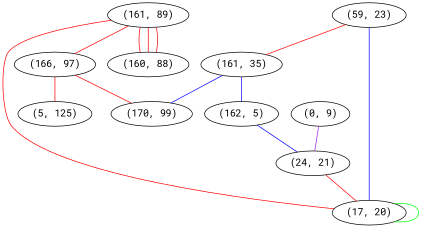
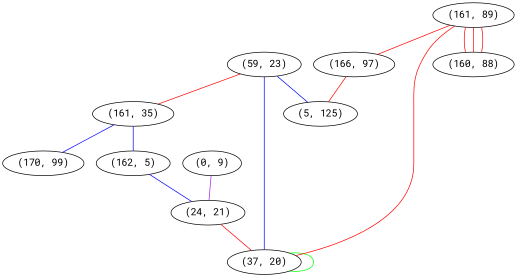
edge "(166, 97)" -- "(170, 99)": removed
edge "(59, 23)" -- "(5, 125)": added
node "(17, 20)": label "(17, 20)" -> "(37, 20)"
